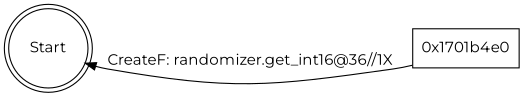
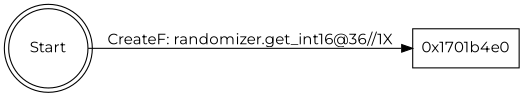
edge "0x1701b4e0" -> "Start": reversed
